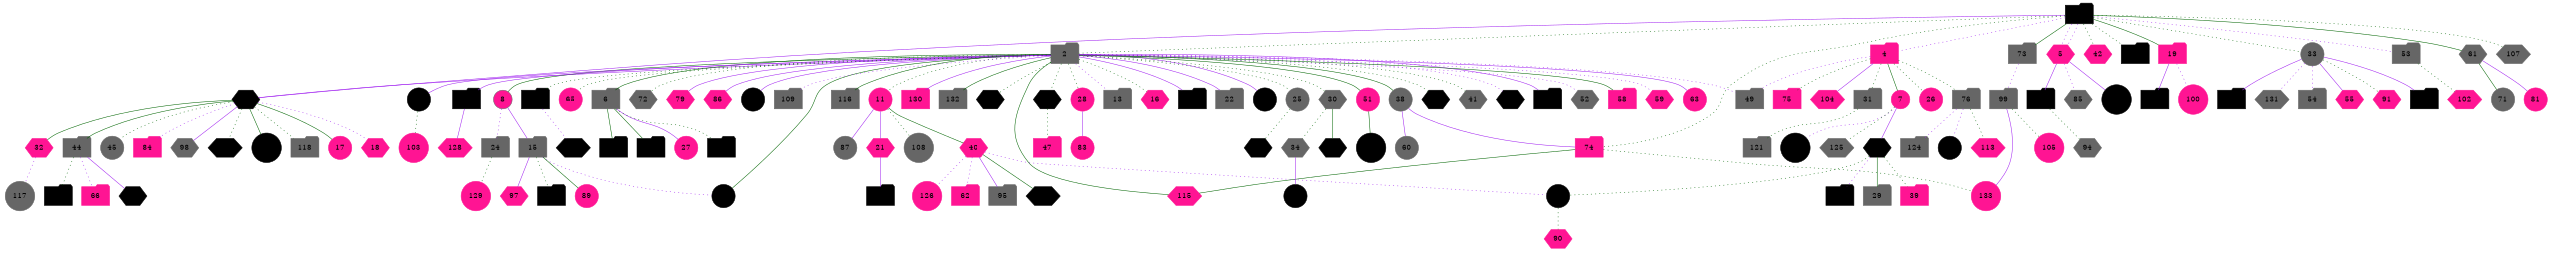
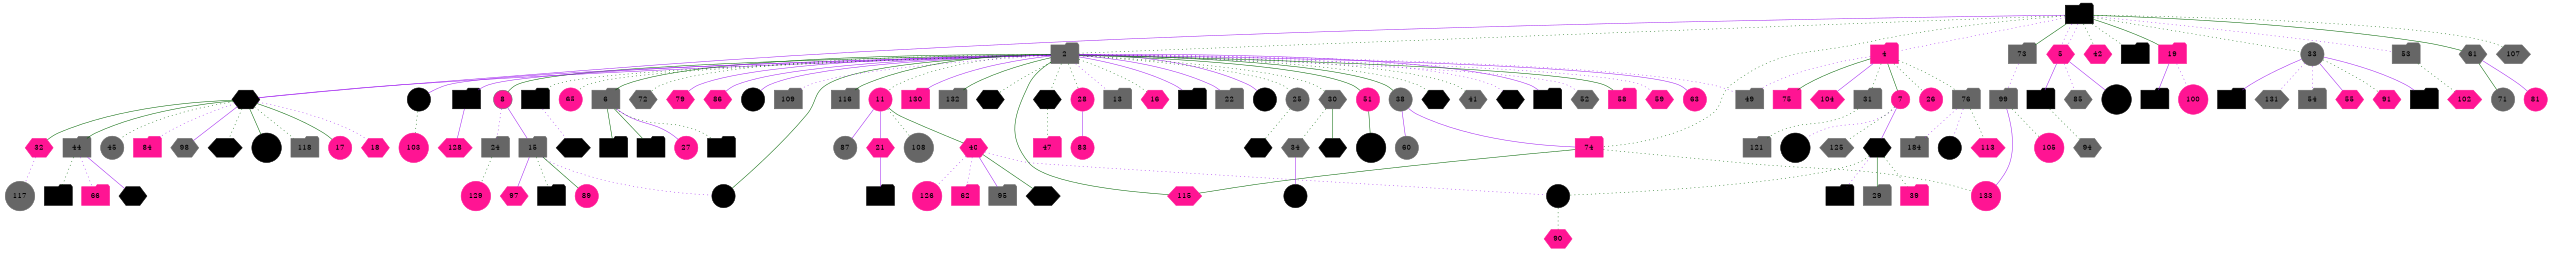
edge "4" -- "75": style dotted -> solid
node "124": label "124" -> "184"
